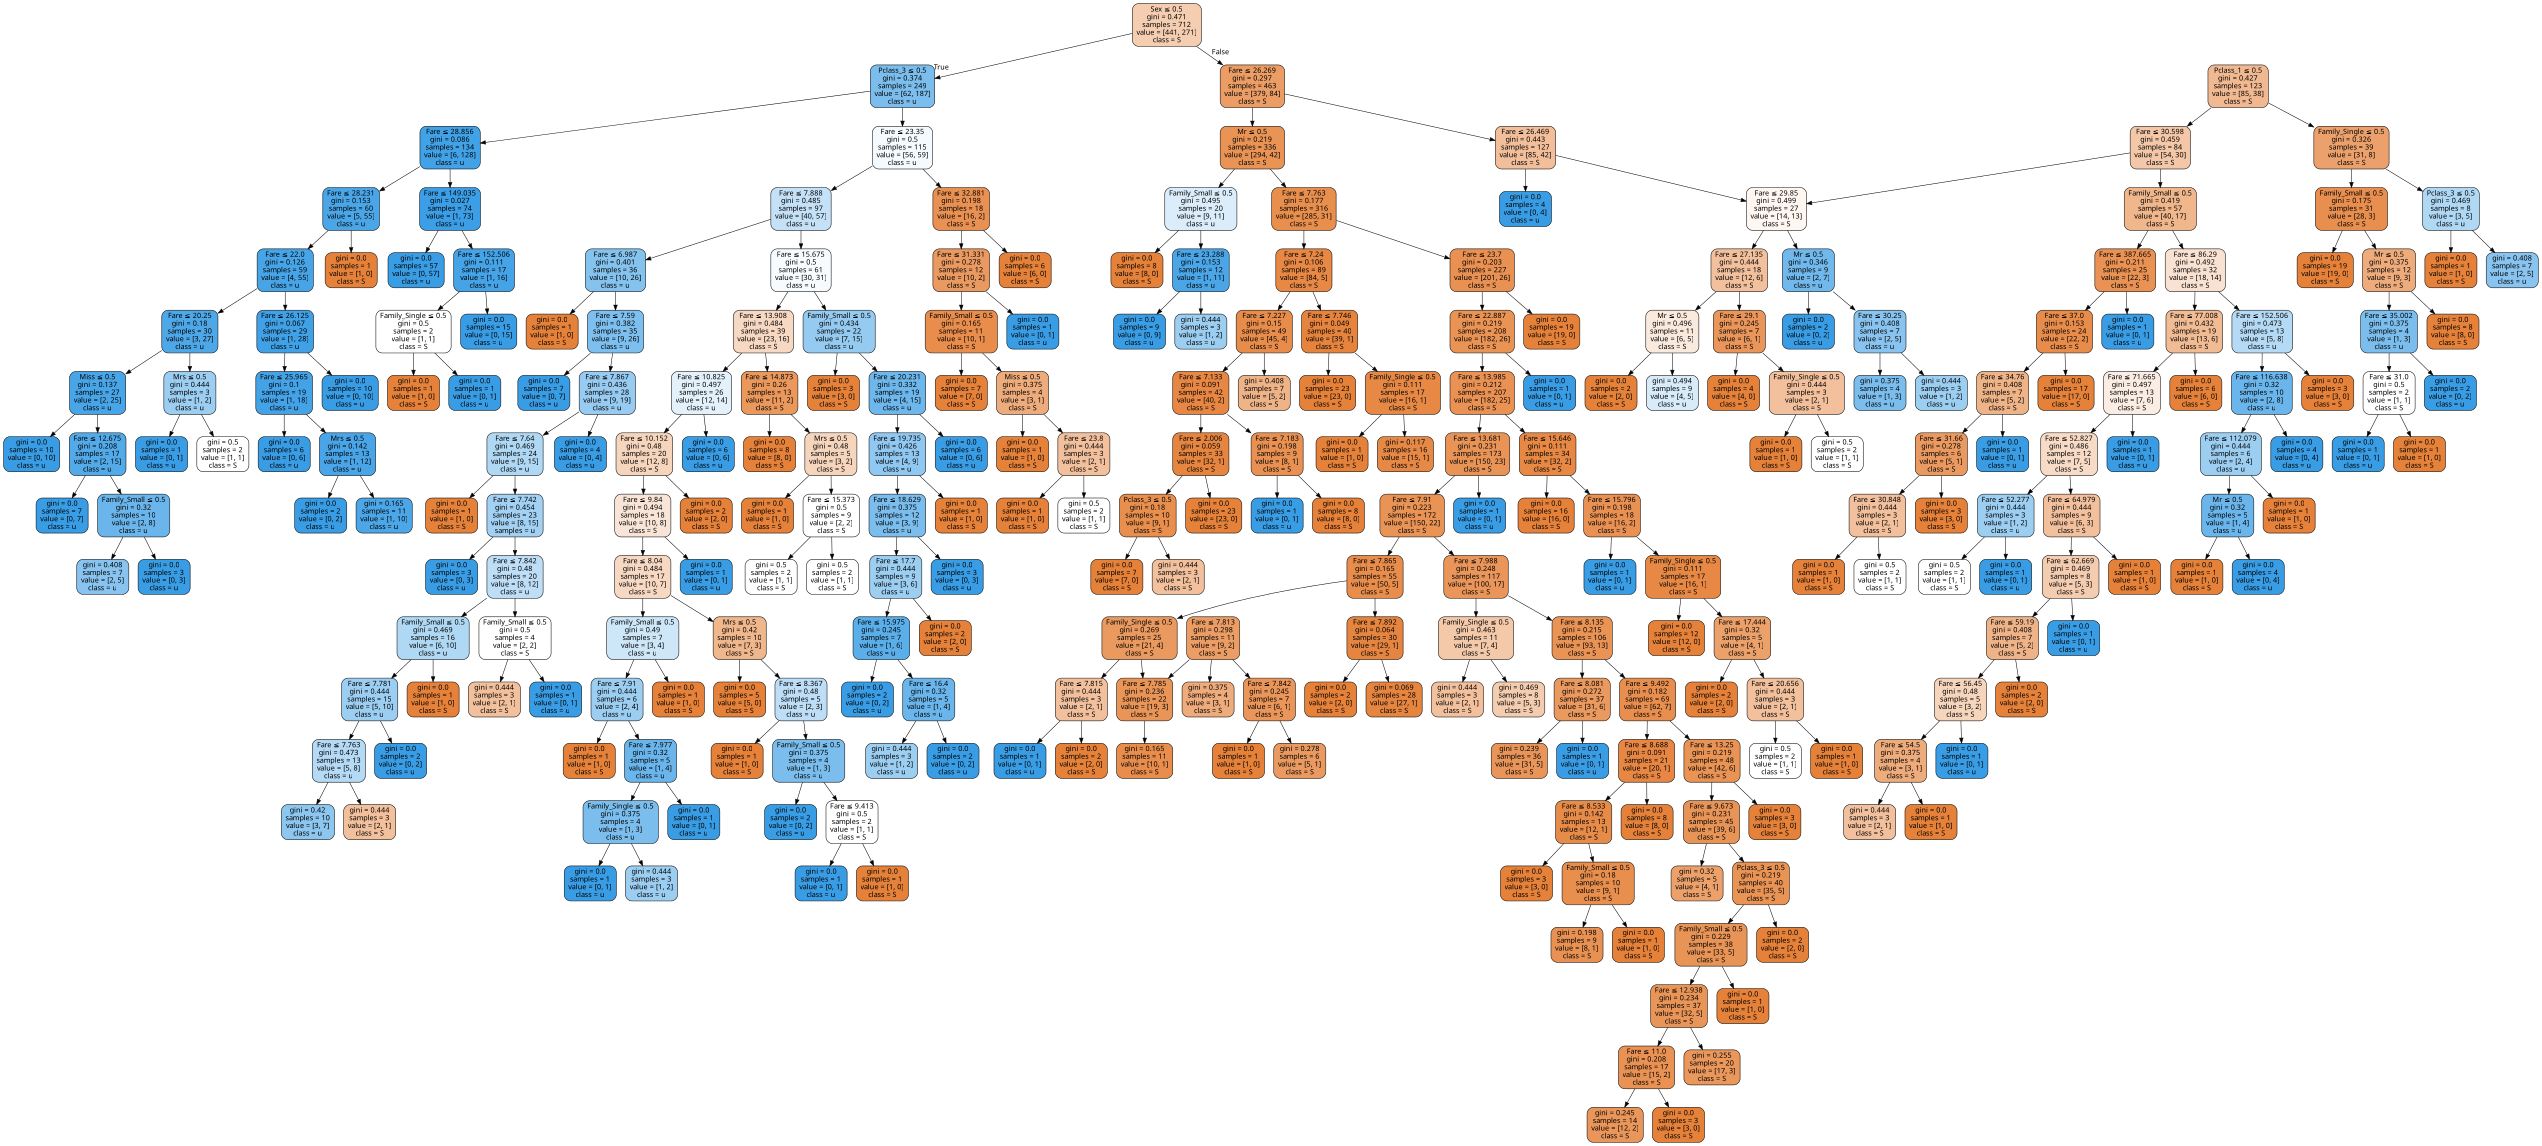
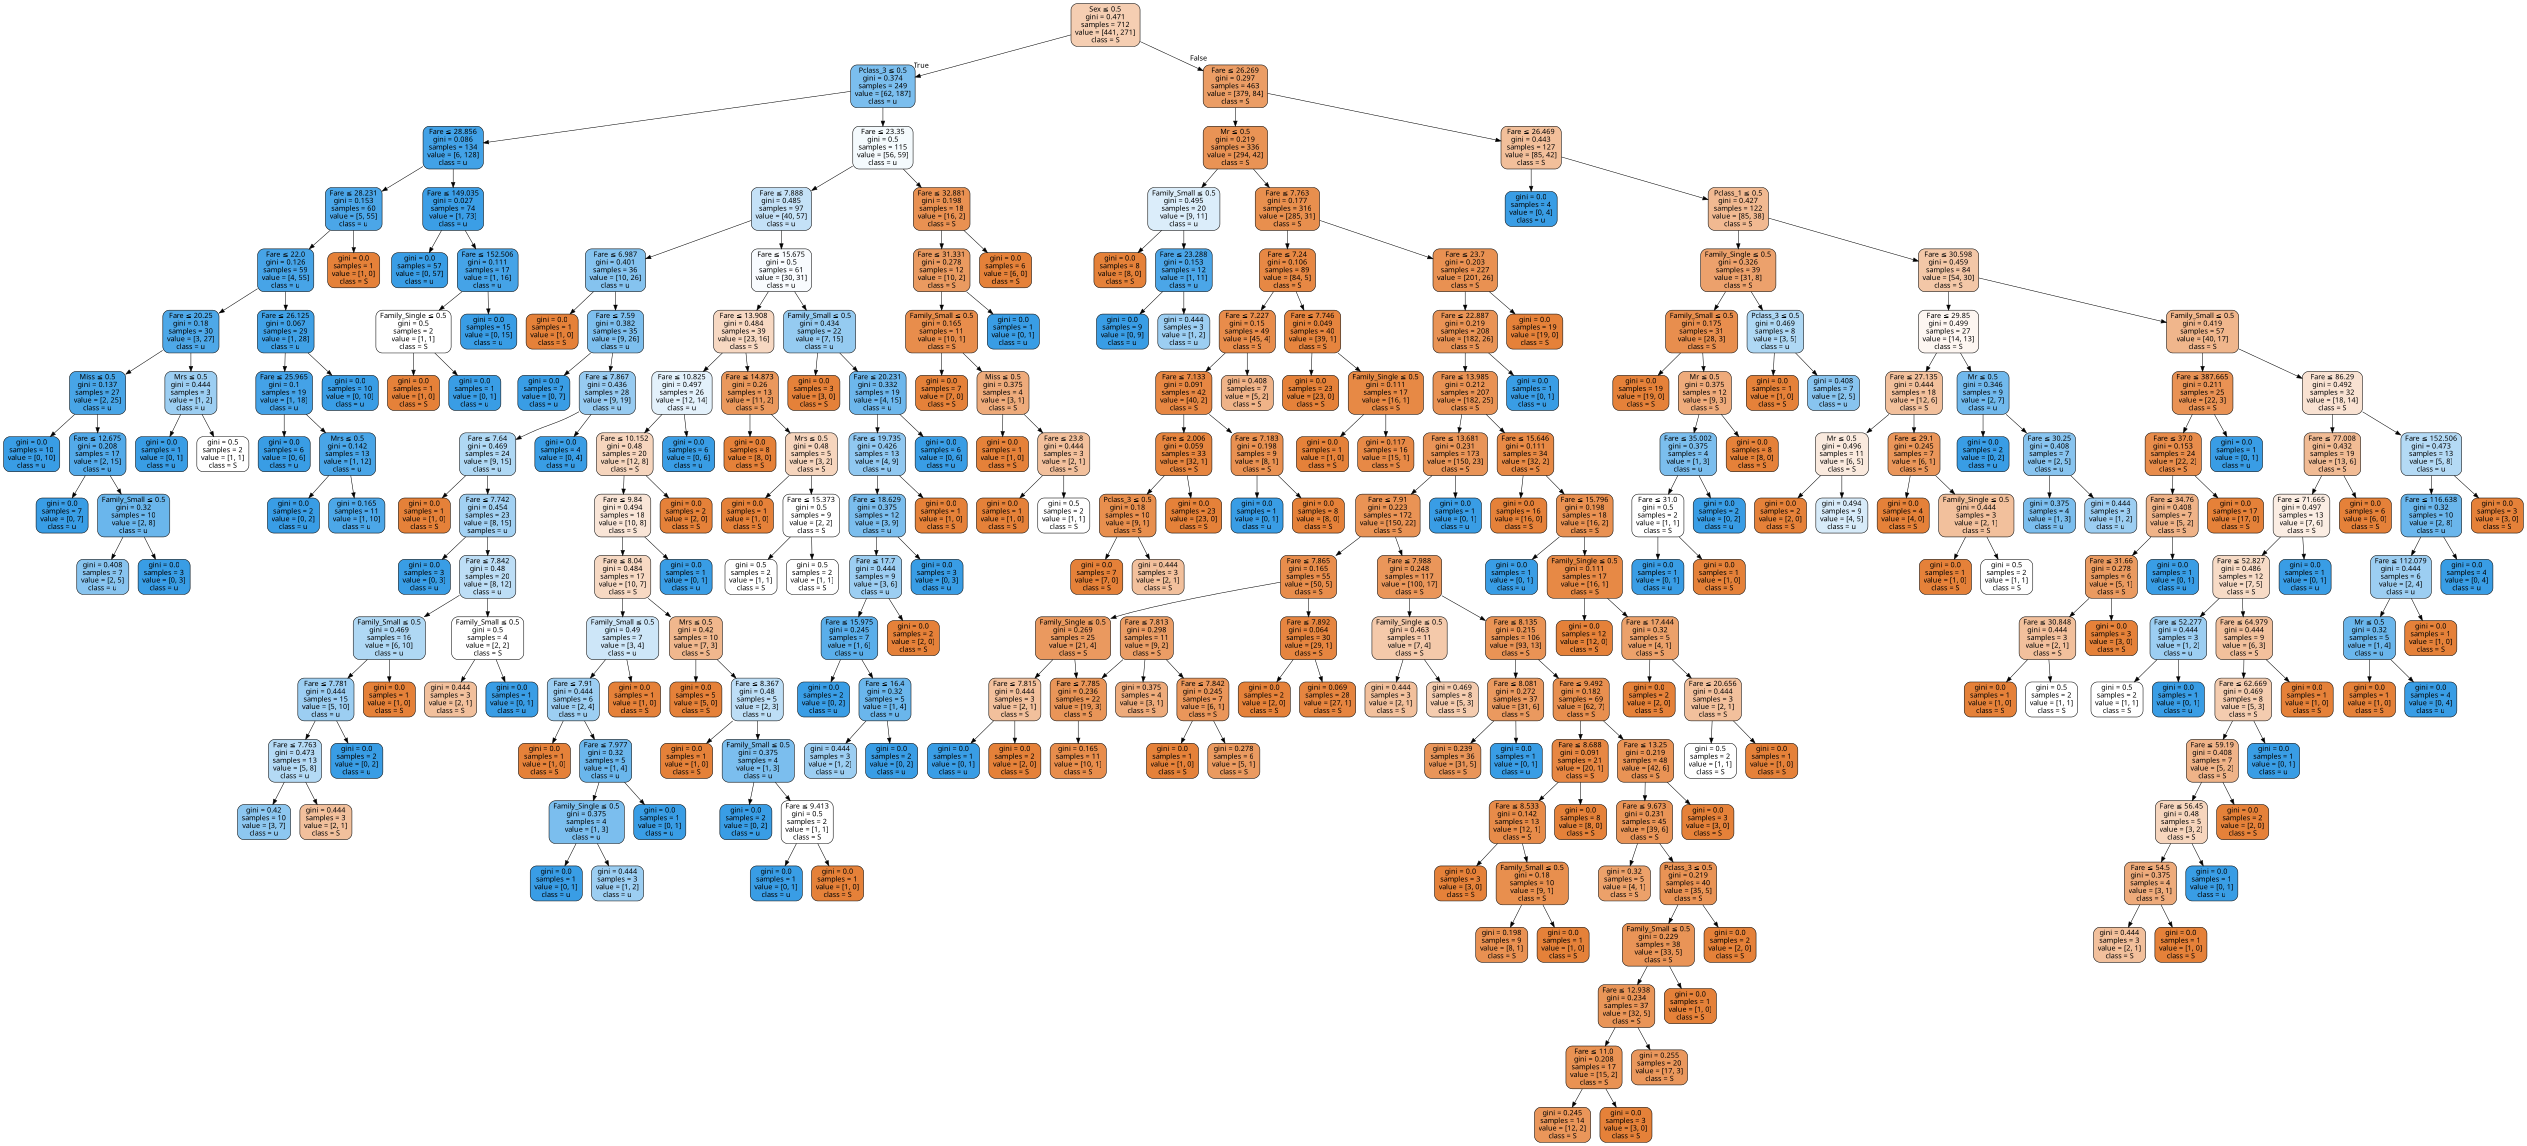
node "Pclass_1 ≤ 0.5": text "samples = 123" -> "samples = 122"
edge "Fare ≤ 26.469" -> "Fare ≤ 29.85": now "Fare ≤ 26.469" -> "Pclass_1 ≤ 0.5"
